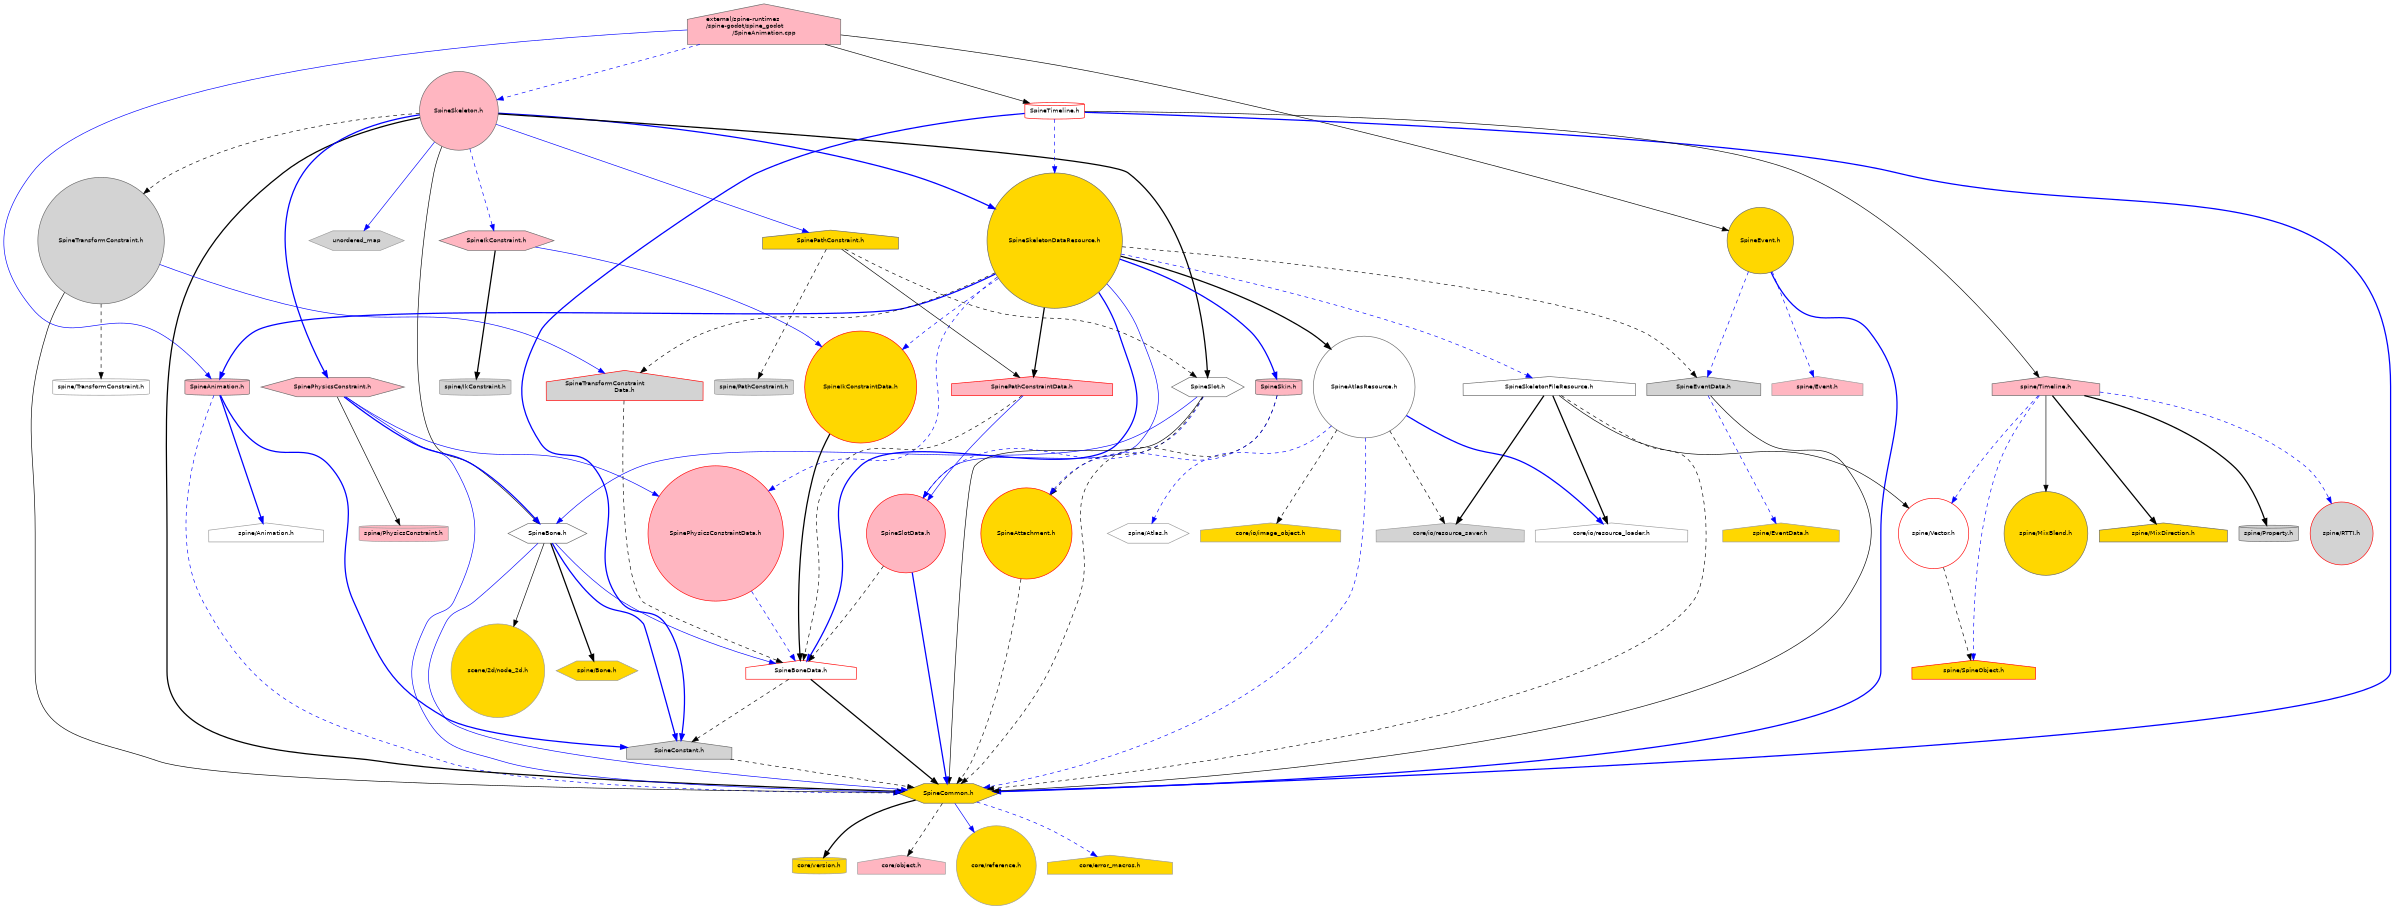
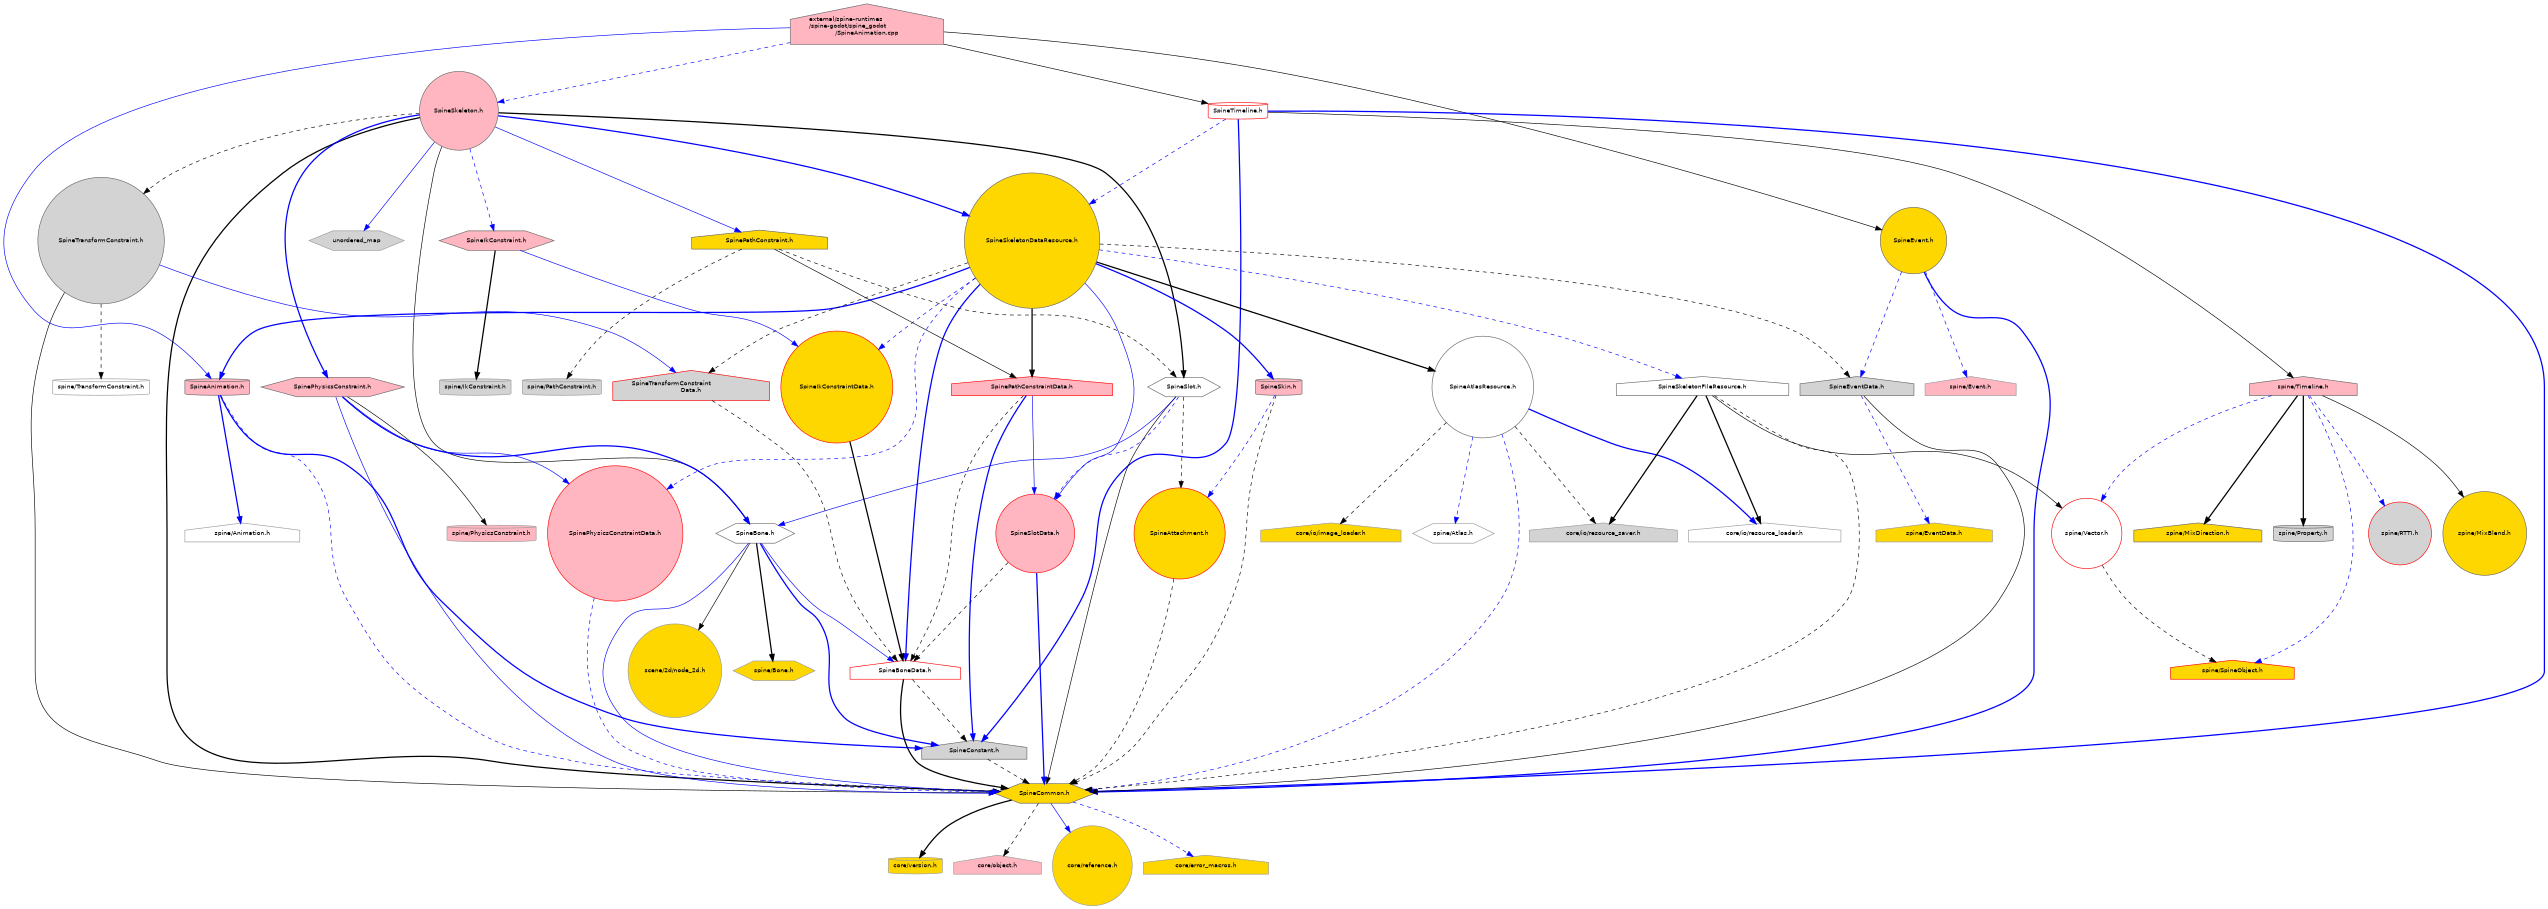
node "core/io/image_object.h": label "core/io/image_object.h" -> "core/io/image_loader.h"
edge "SpinePathConstraintData.h" -> "SpineConstant.h": added
edge "SpinePhysicsConstraintData.h" -> "SpineBoneData.h": now "SpinePhysicsConstraintData.h" -> "SpineCommon.h"
